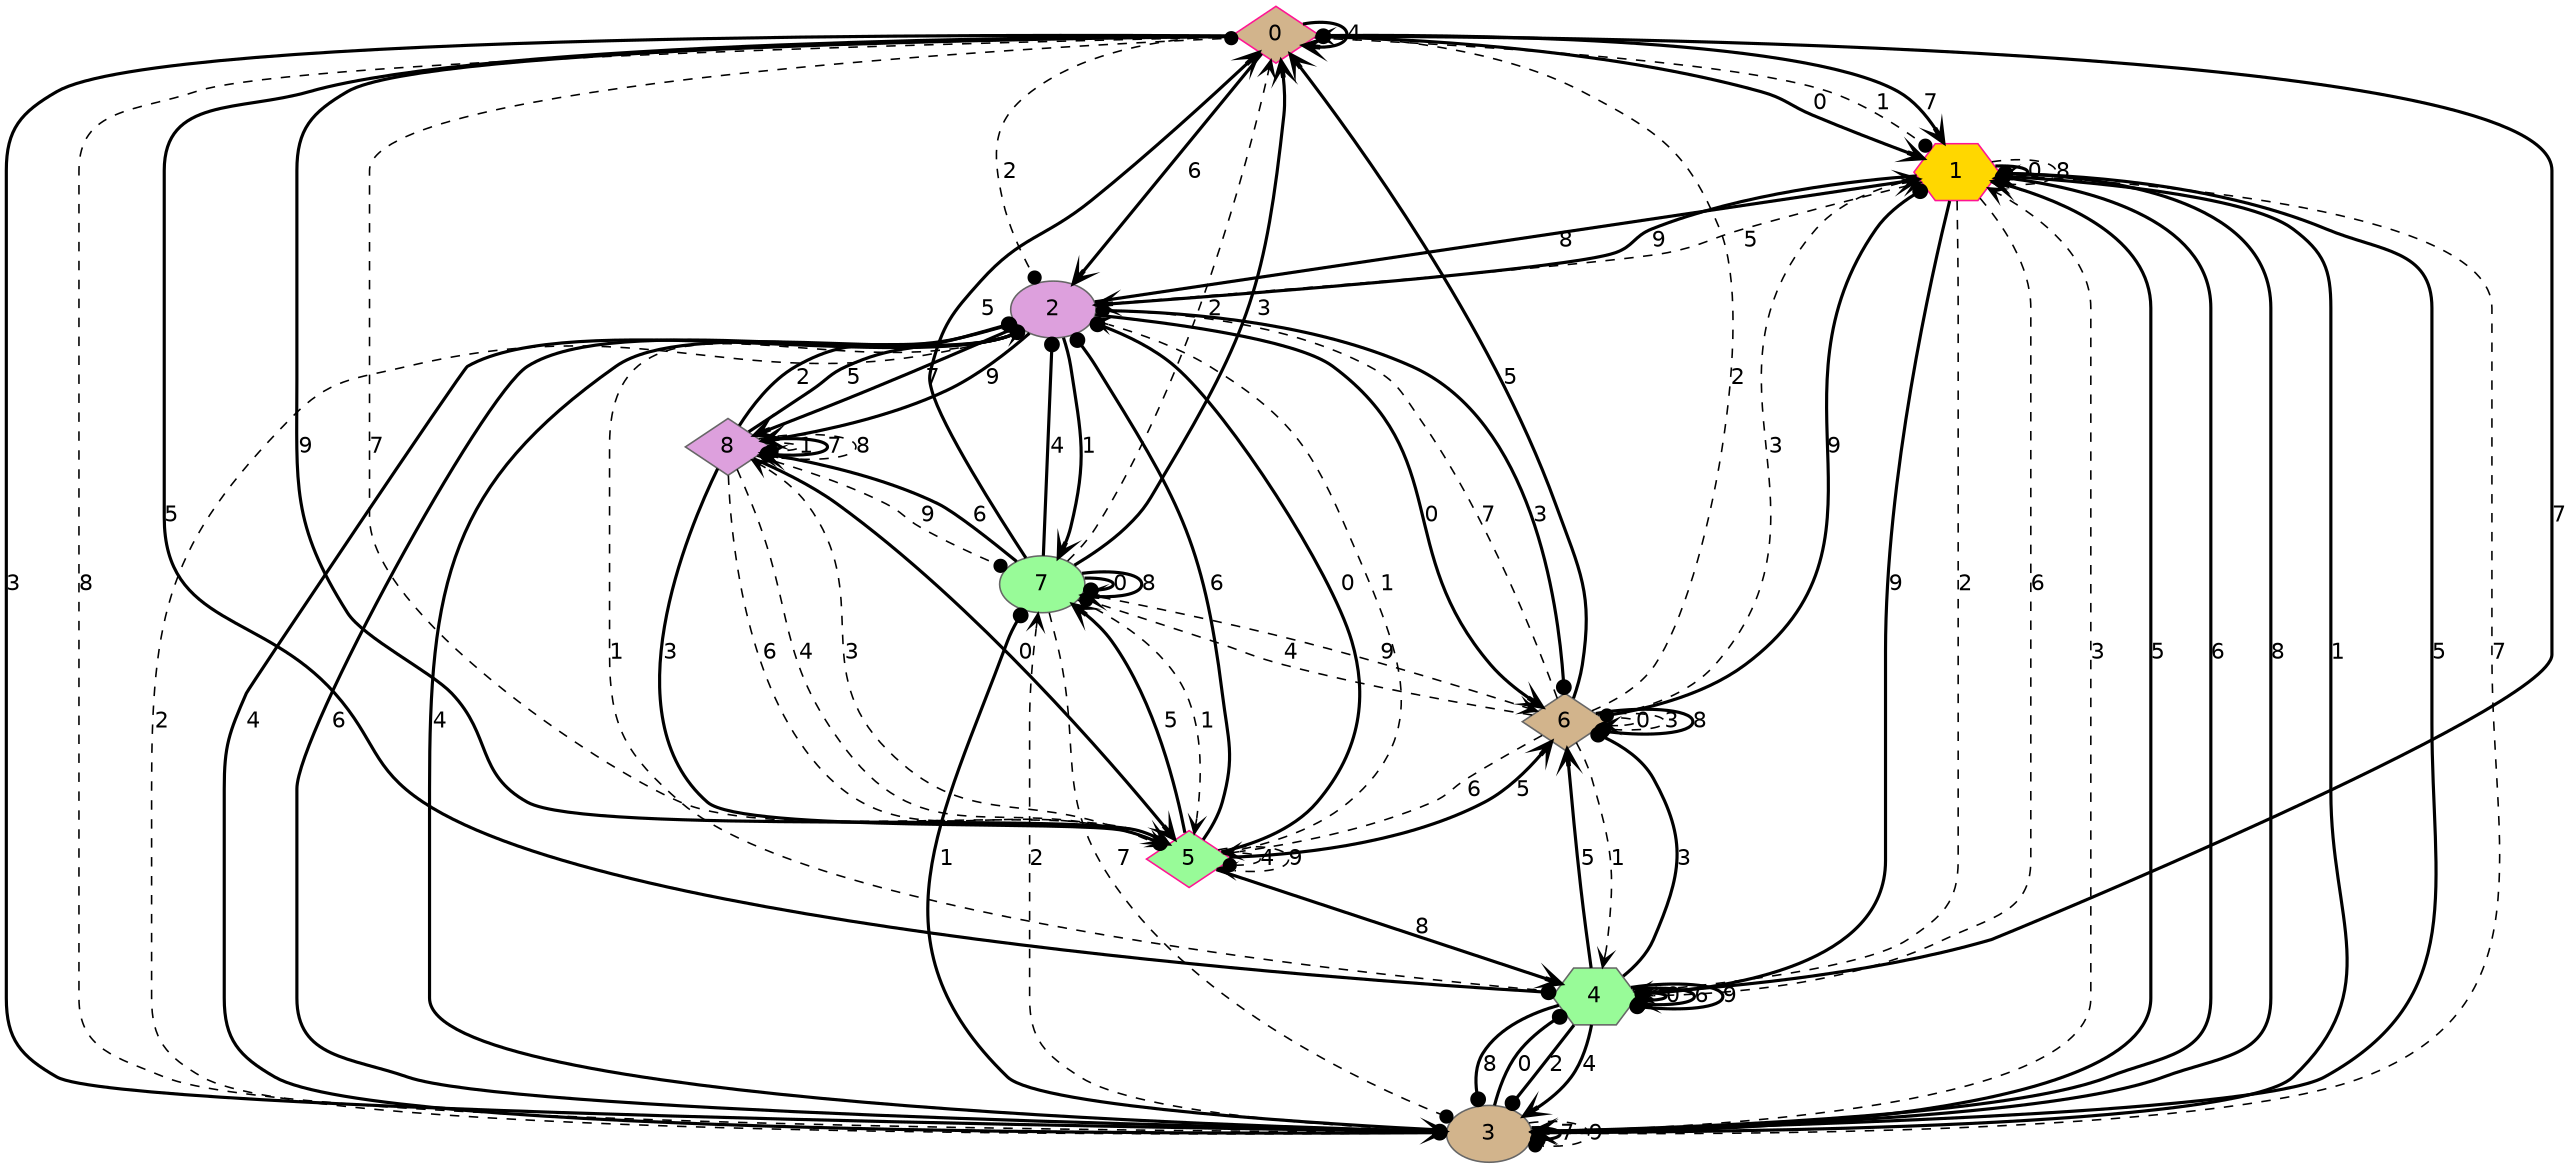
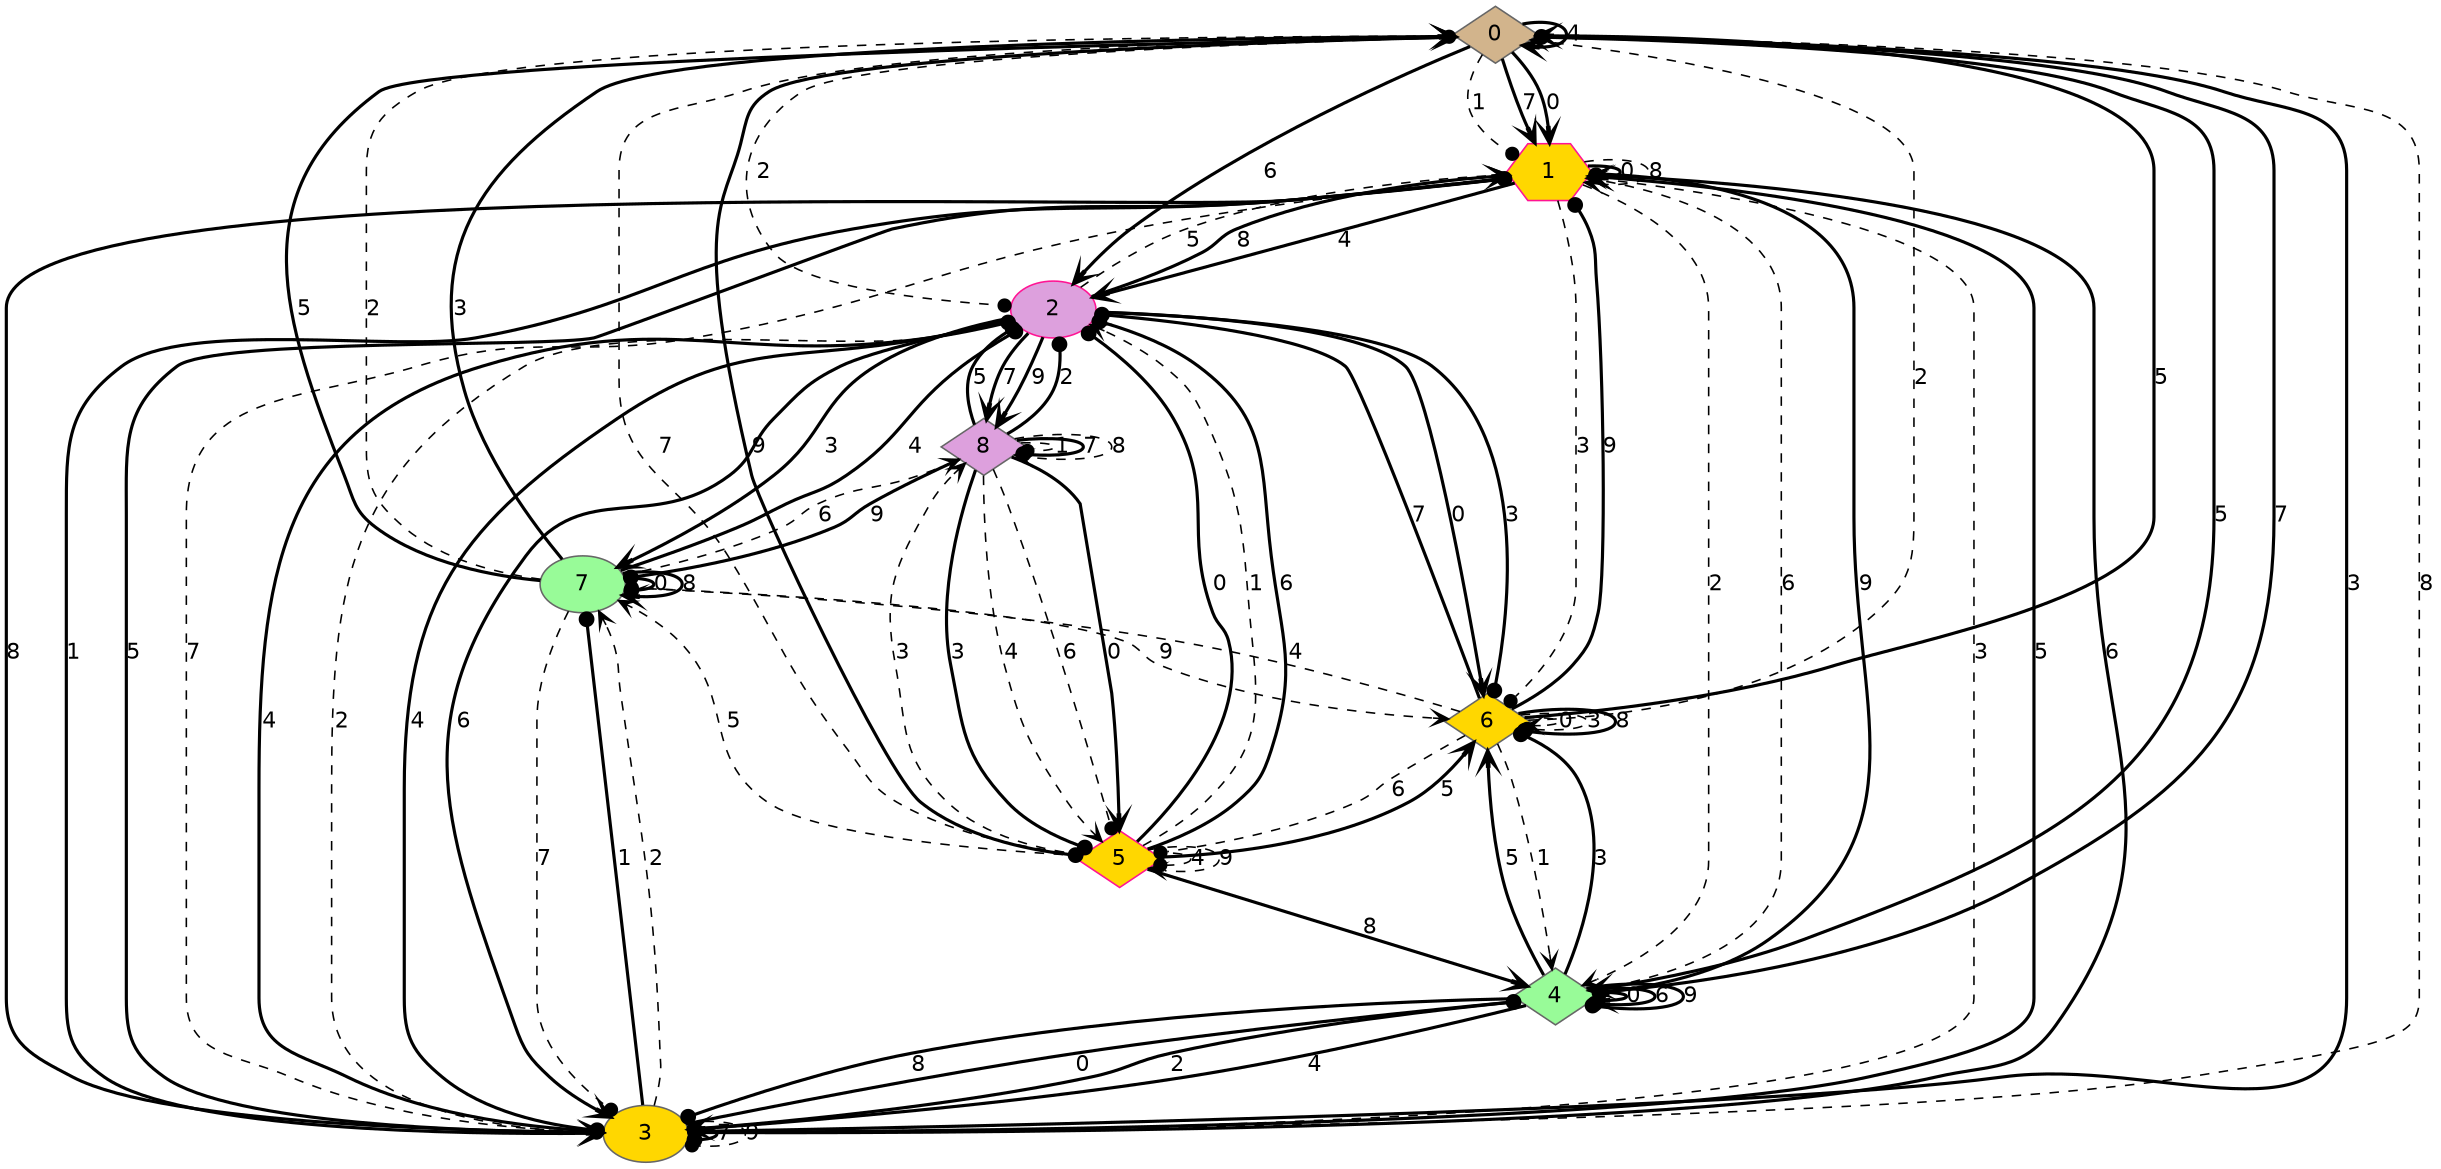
node "0": color deeppink -> gray40
edge "1" -> "2": label "9" -> "4"
node "2": color gray40 -> deeppink
edge "0" -> "5": arrowhead vee -> dot
edge "6" -> "2": style dashed -> bold
edge "2" -> "7": label "1" -> "3"
edge "7" -> "8": style bold -> dashed
edge "8" -> "7": style dashed -> bold
edge "0" -> "4": arrowhead dot -> vee
edge "7" -> "5": removed, label "1"
edge "5" -> "7": style bold -> dashed
node "6": fillcolor tan -> gold
edge "6" -> "5": arrowhead vee -> dot
edge "4" -> "2": removed, label "1"
node "5": fillcolor palegreen -> gold
node "4": shape hexagon -> diamond
node "3": fillcolor tan -> gold
